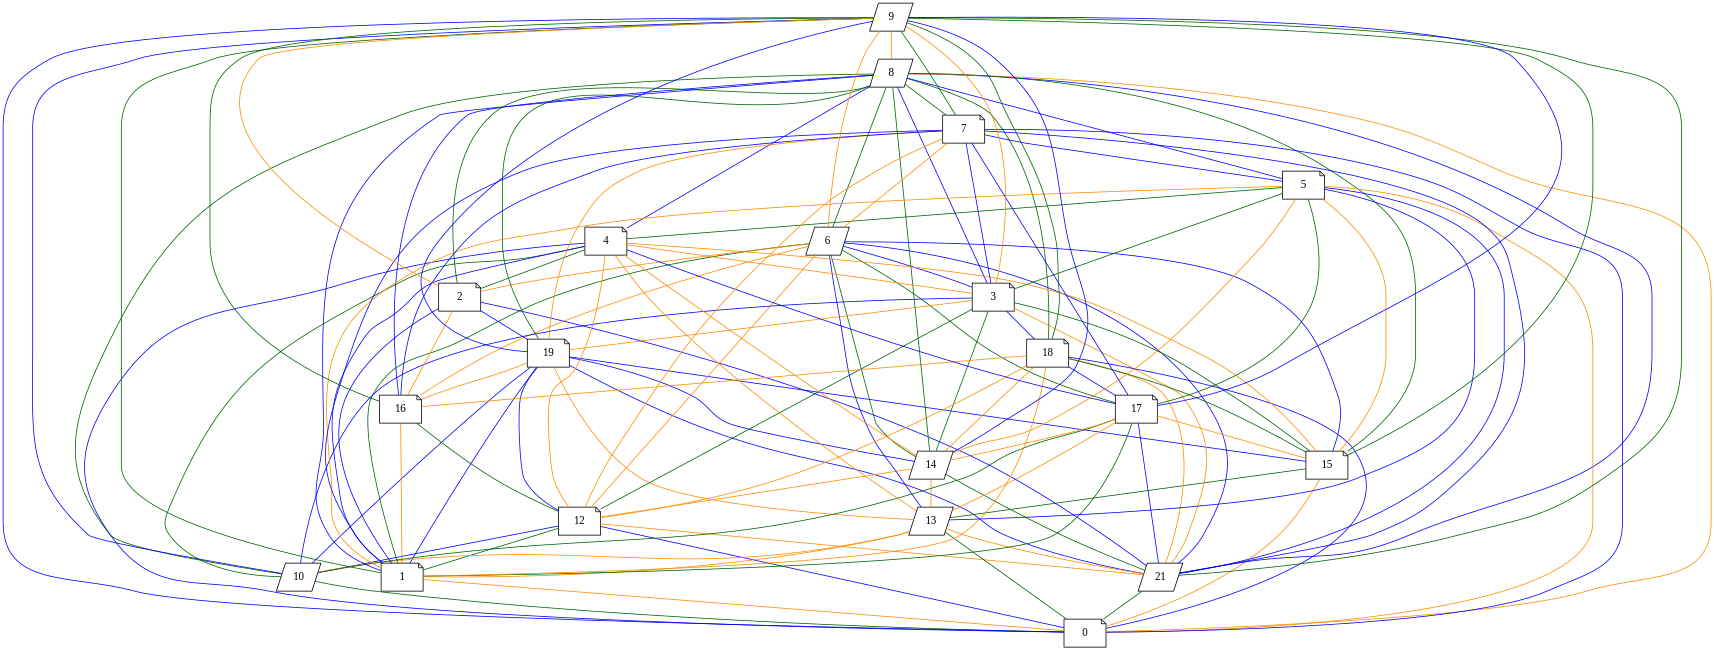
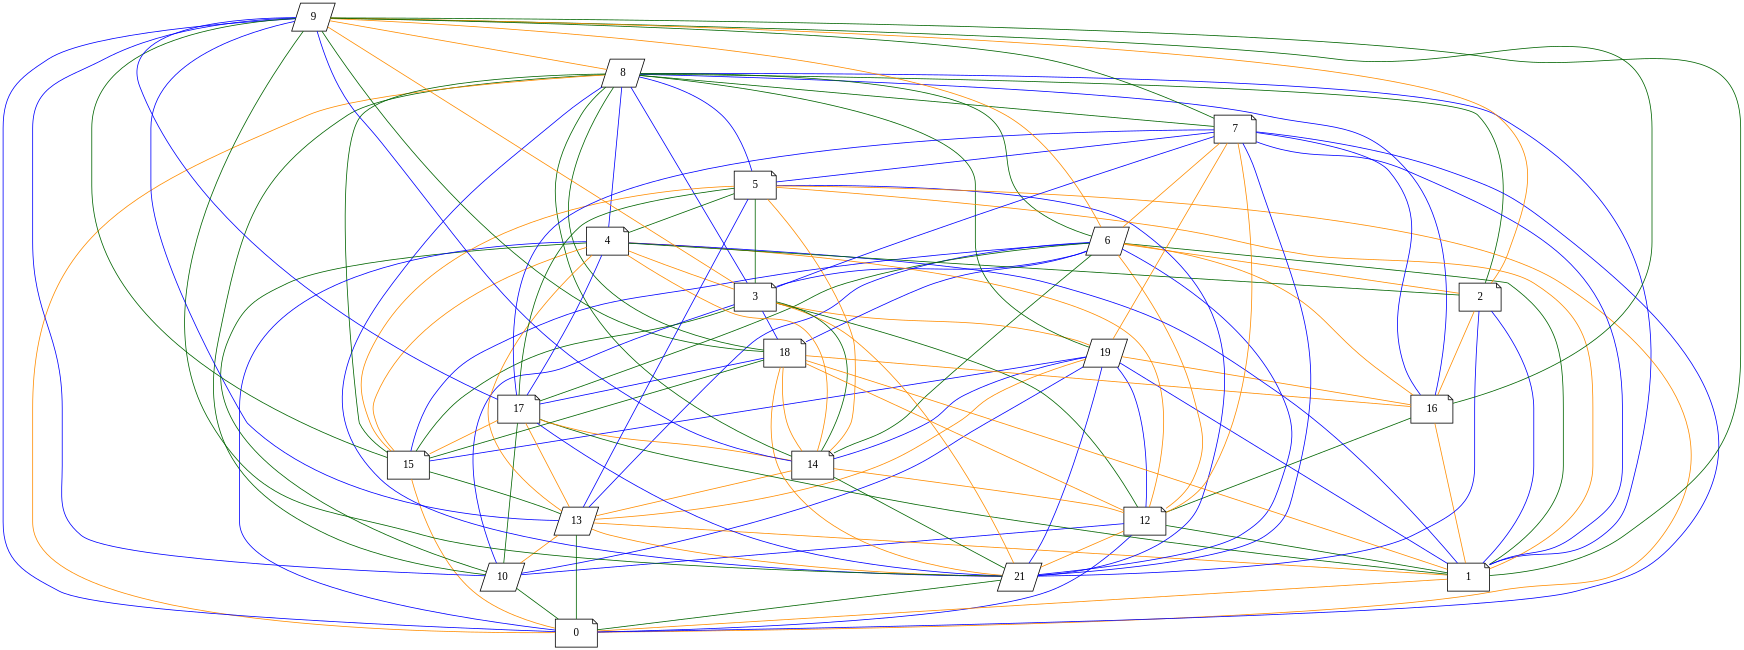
edge "9" -- "19": now "9" -- "13"
edge "2" -- "19": removed
node "19": shape note -> parallelogram
node "14": shape parallelogram -> note
edge "18" -- "0": now "18" -- "6"
